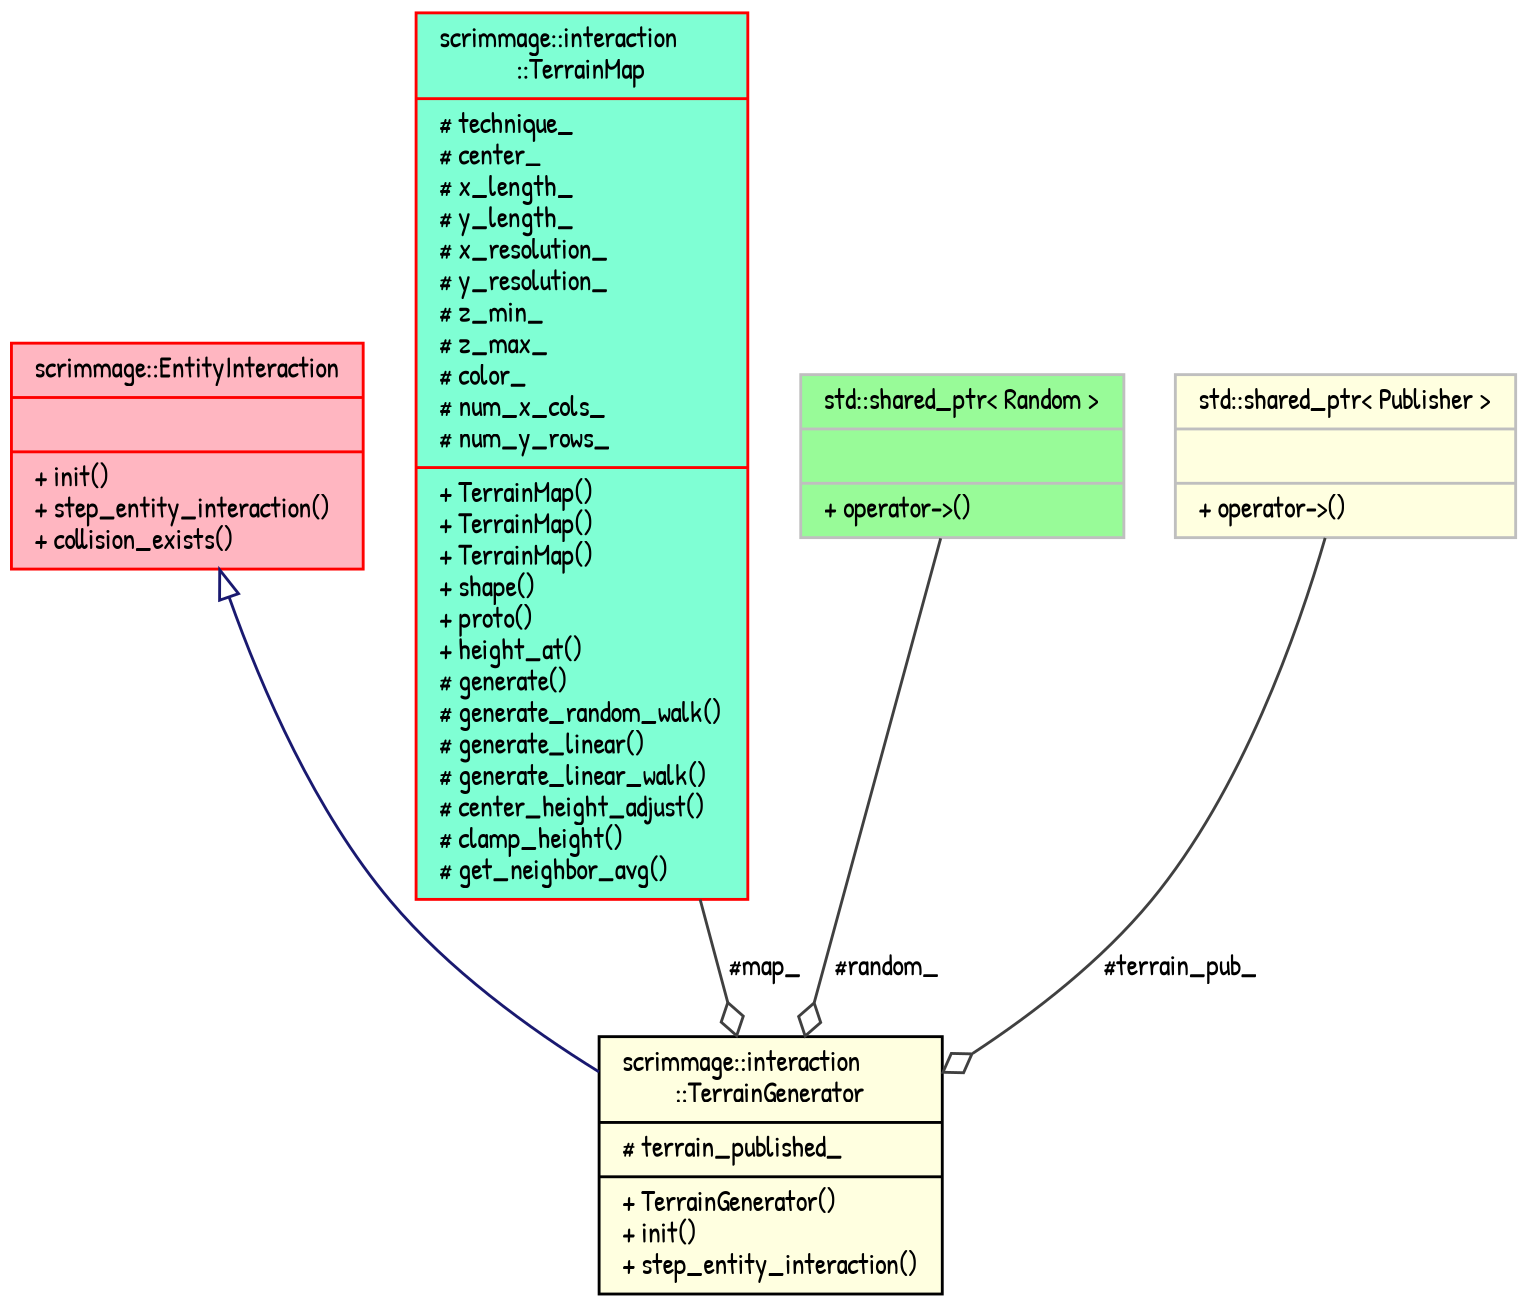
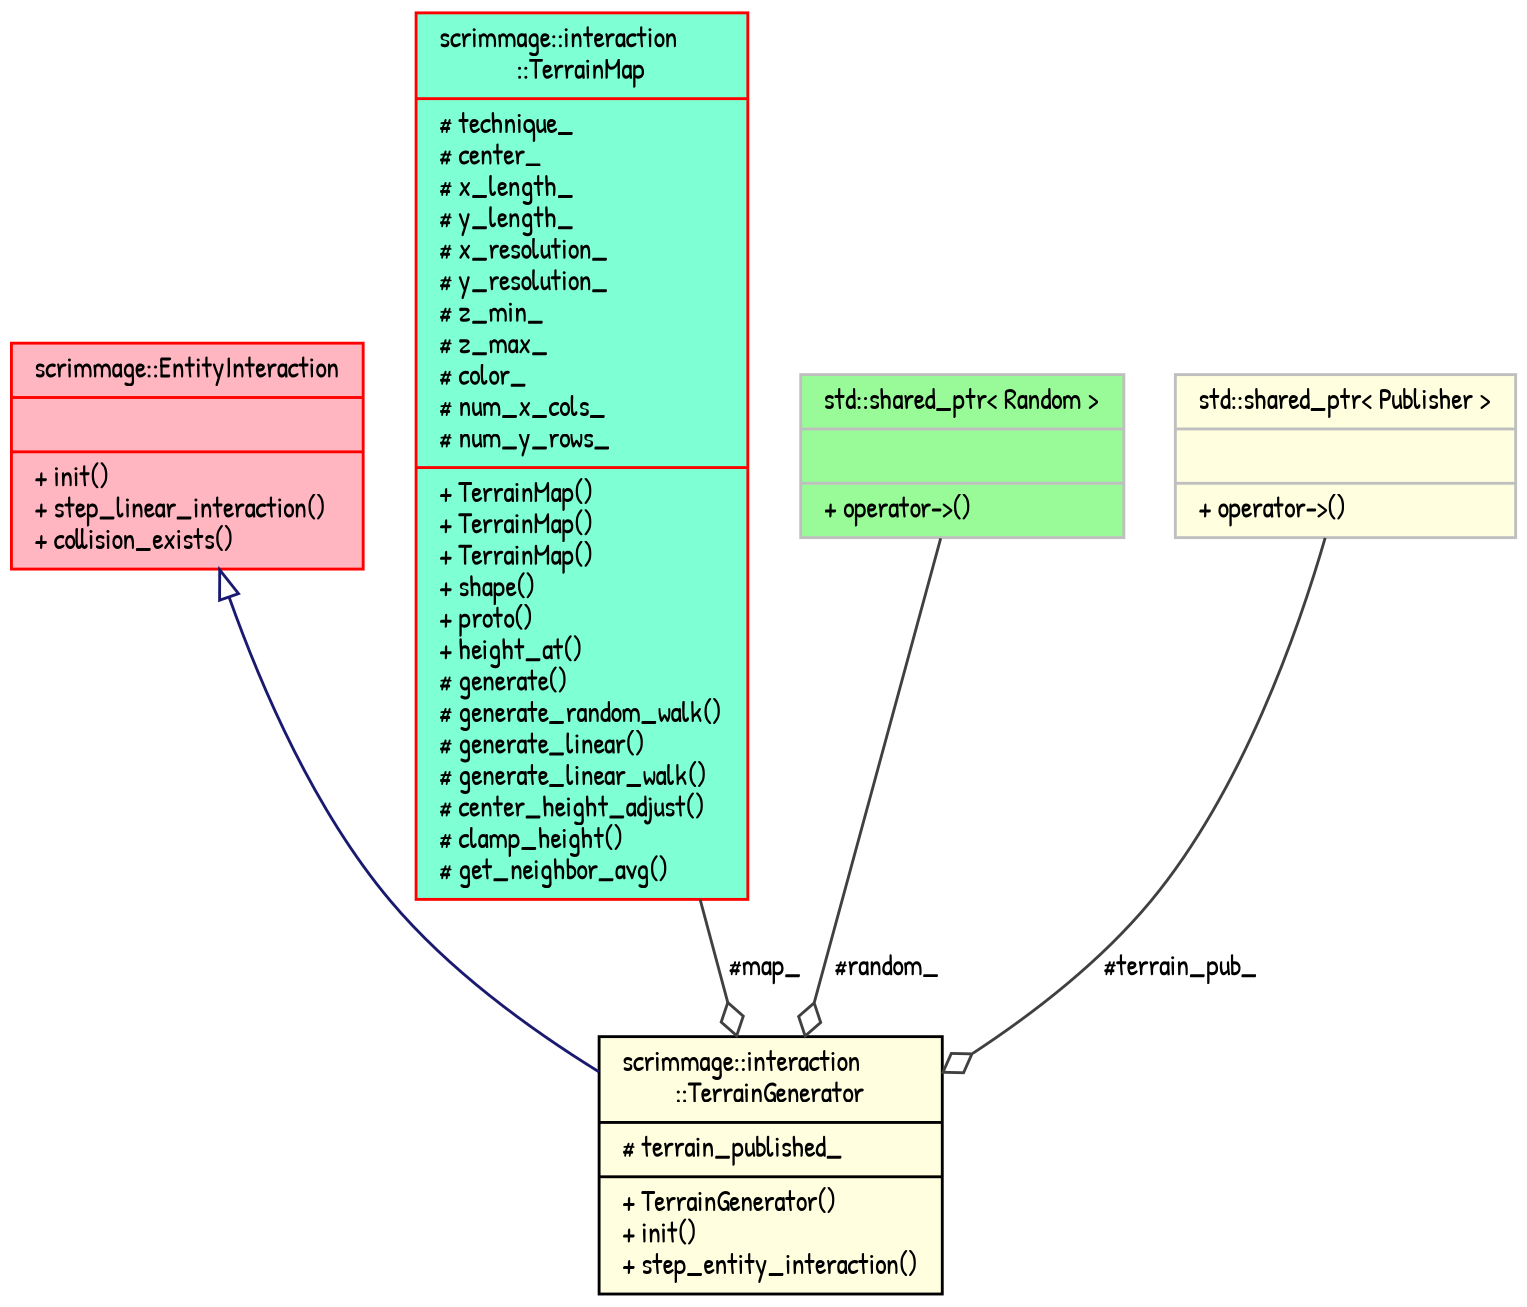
node "scrimmage::EntityInteraction": text "+ step_entity_interaction()" -> "+ step_linear_interaction()"
